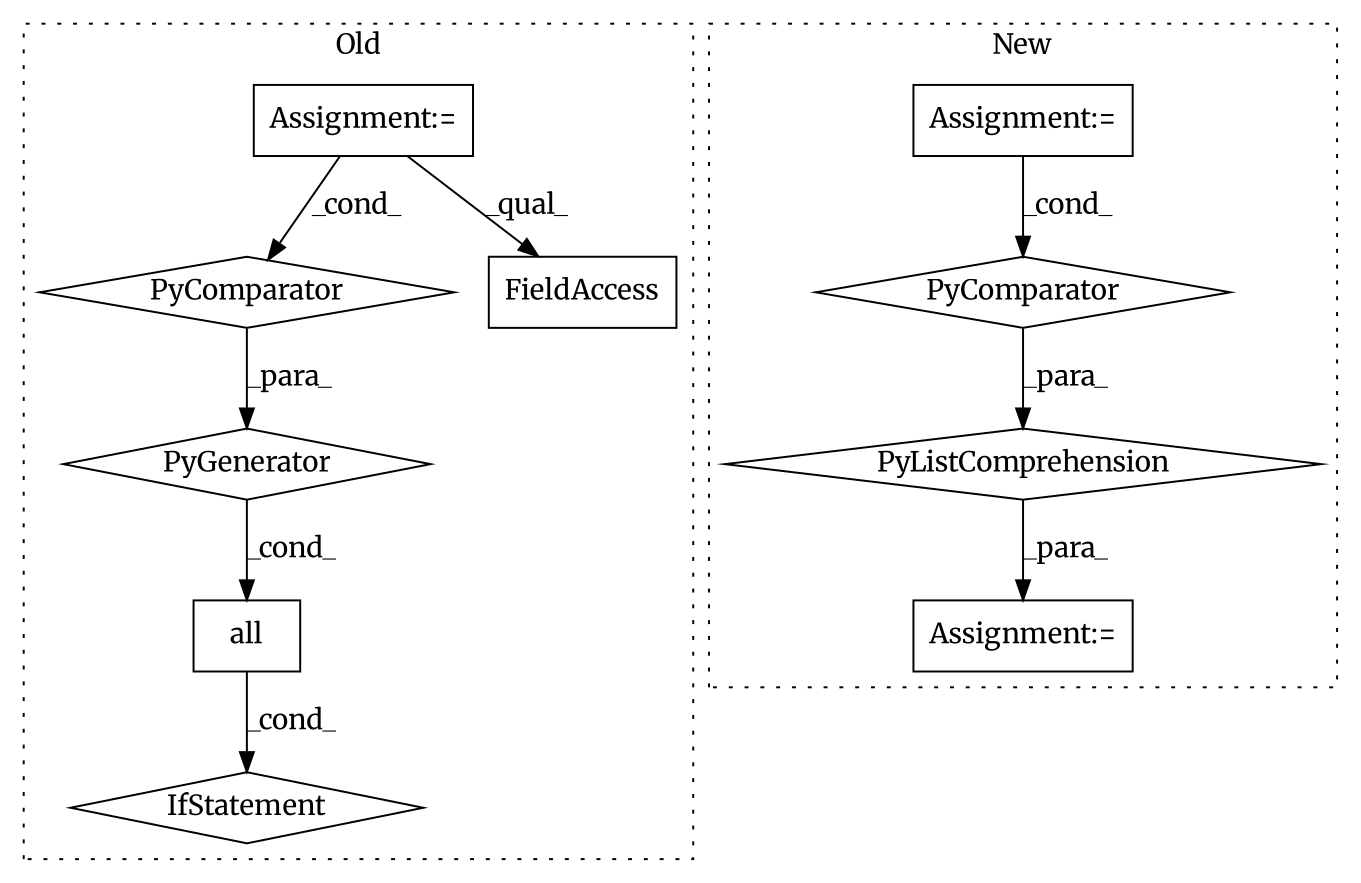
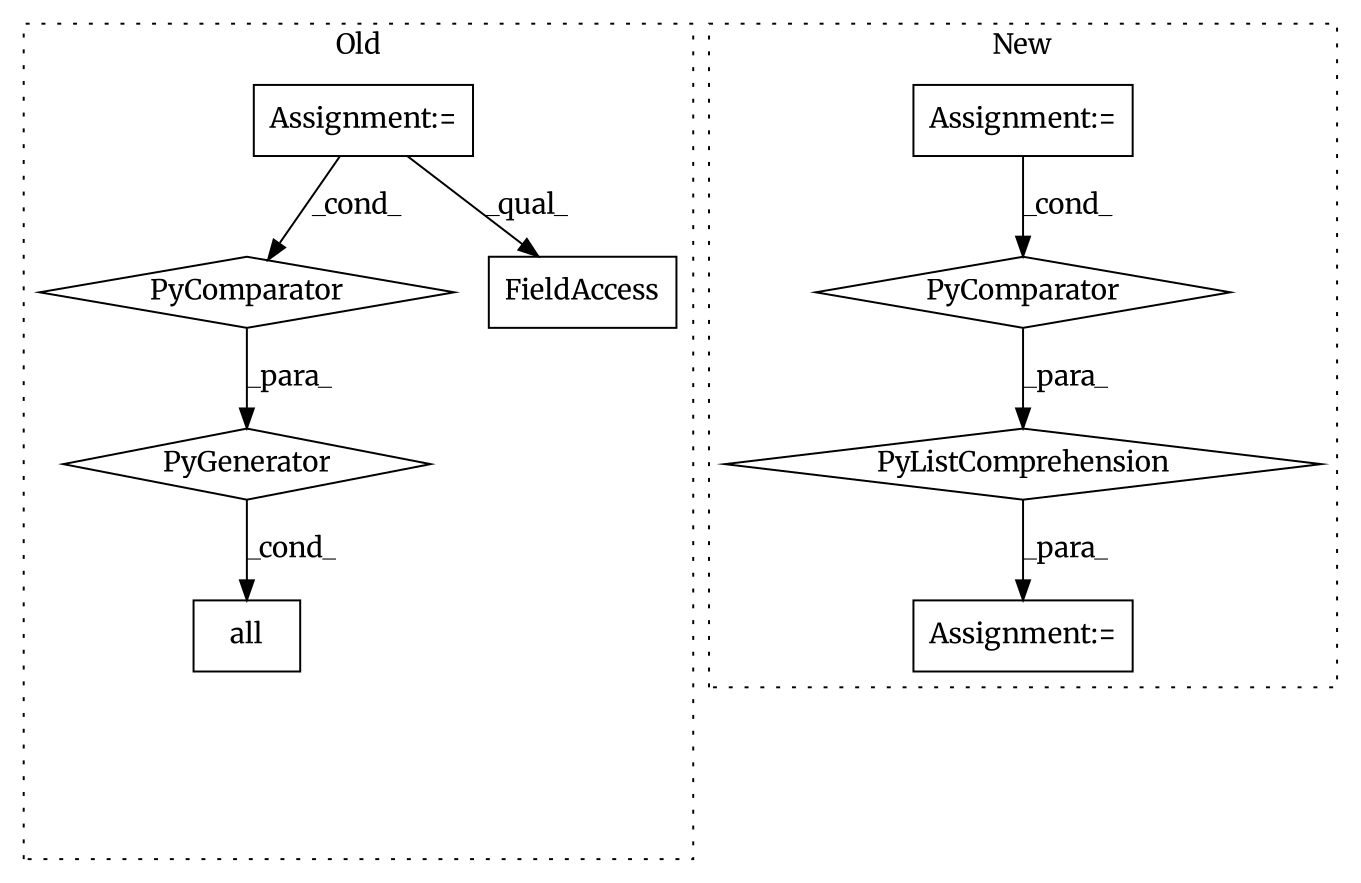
node "IfStatement": removed
